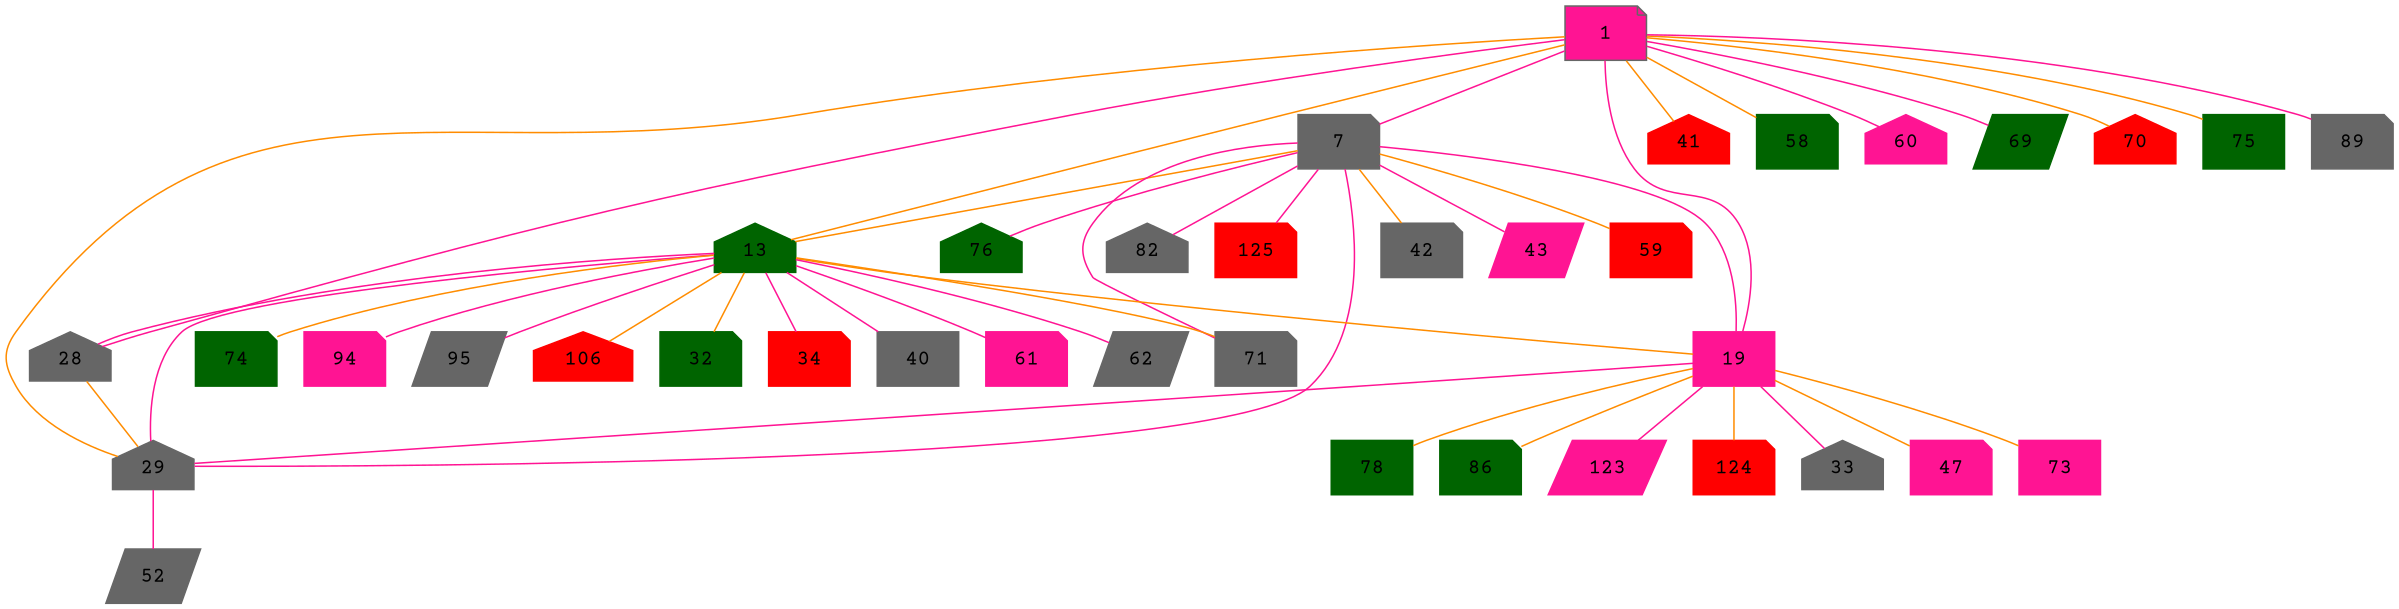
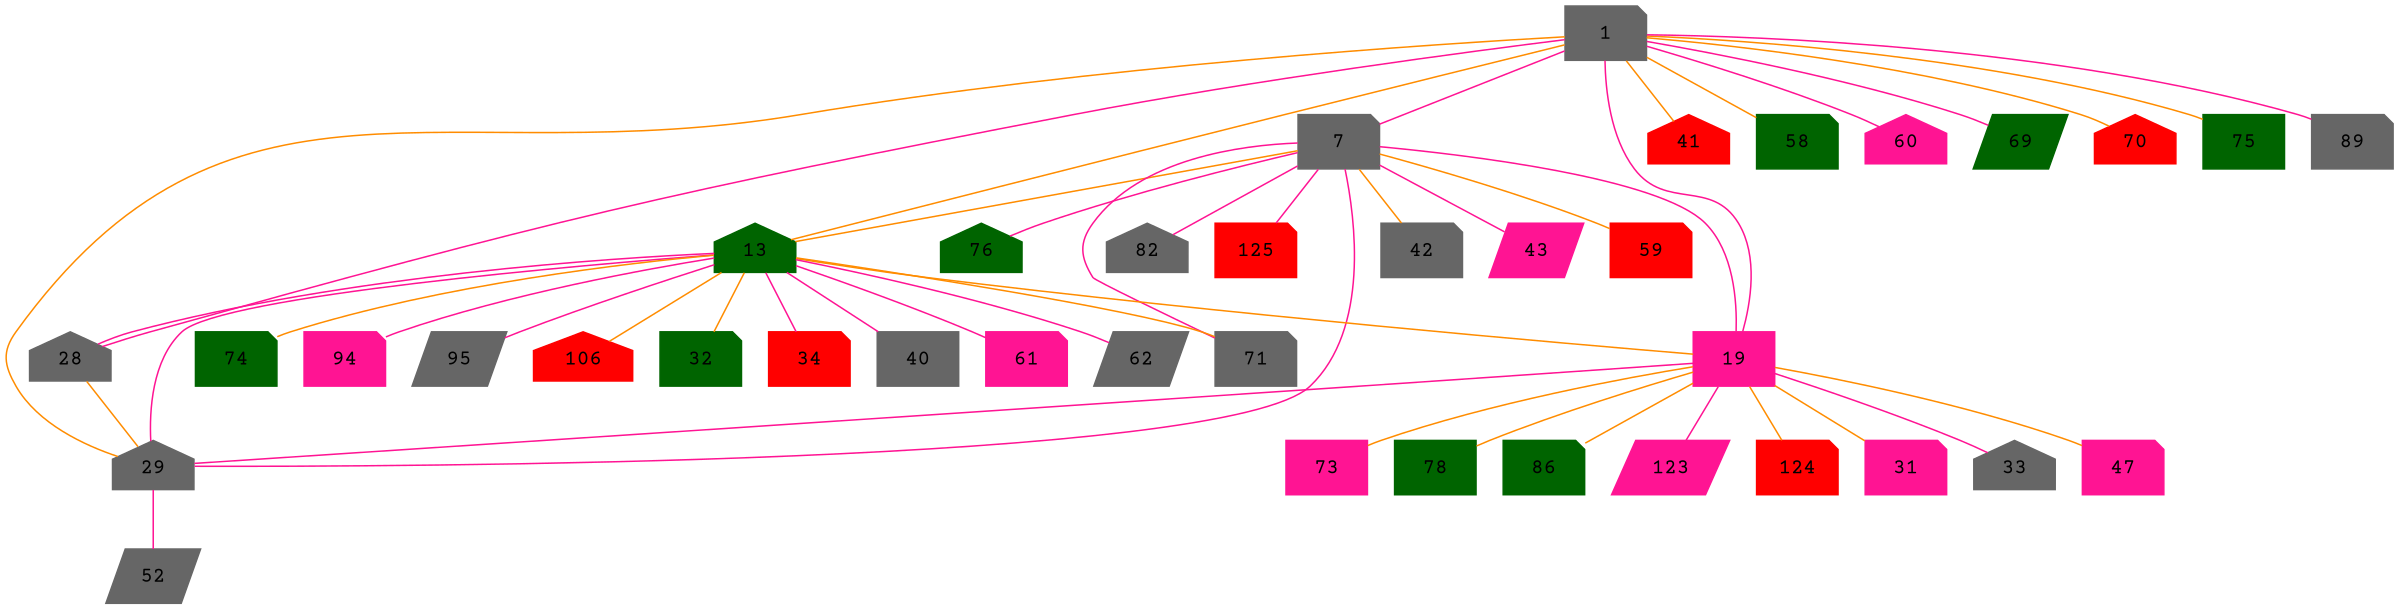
node "1": fillcolor deeppink -> gray40
node "31": added
